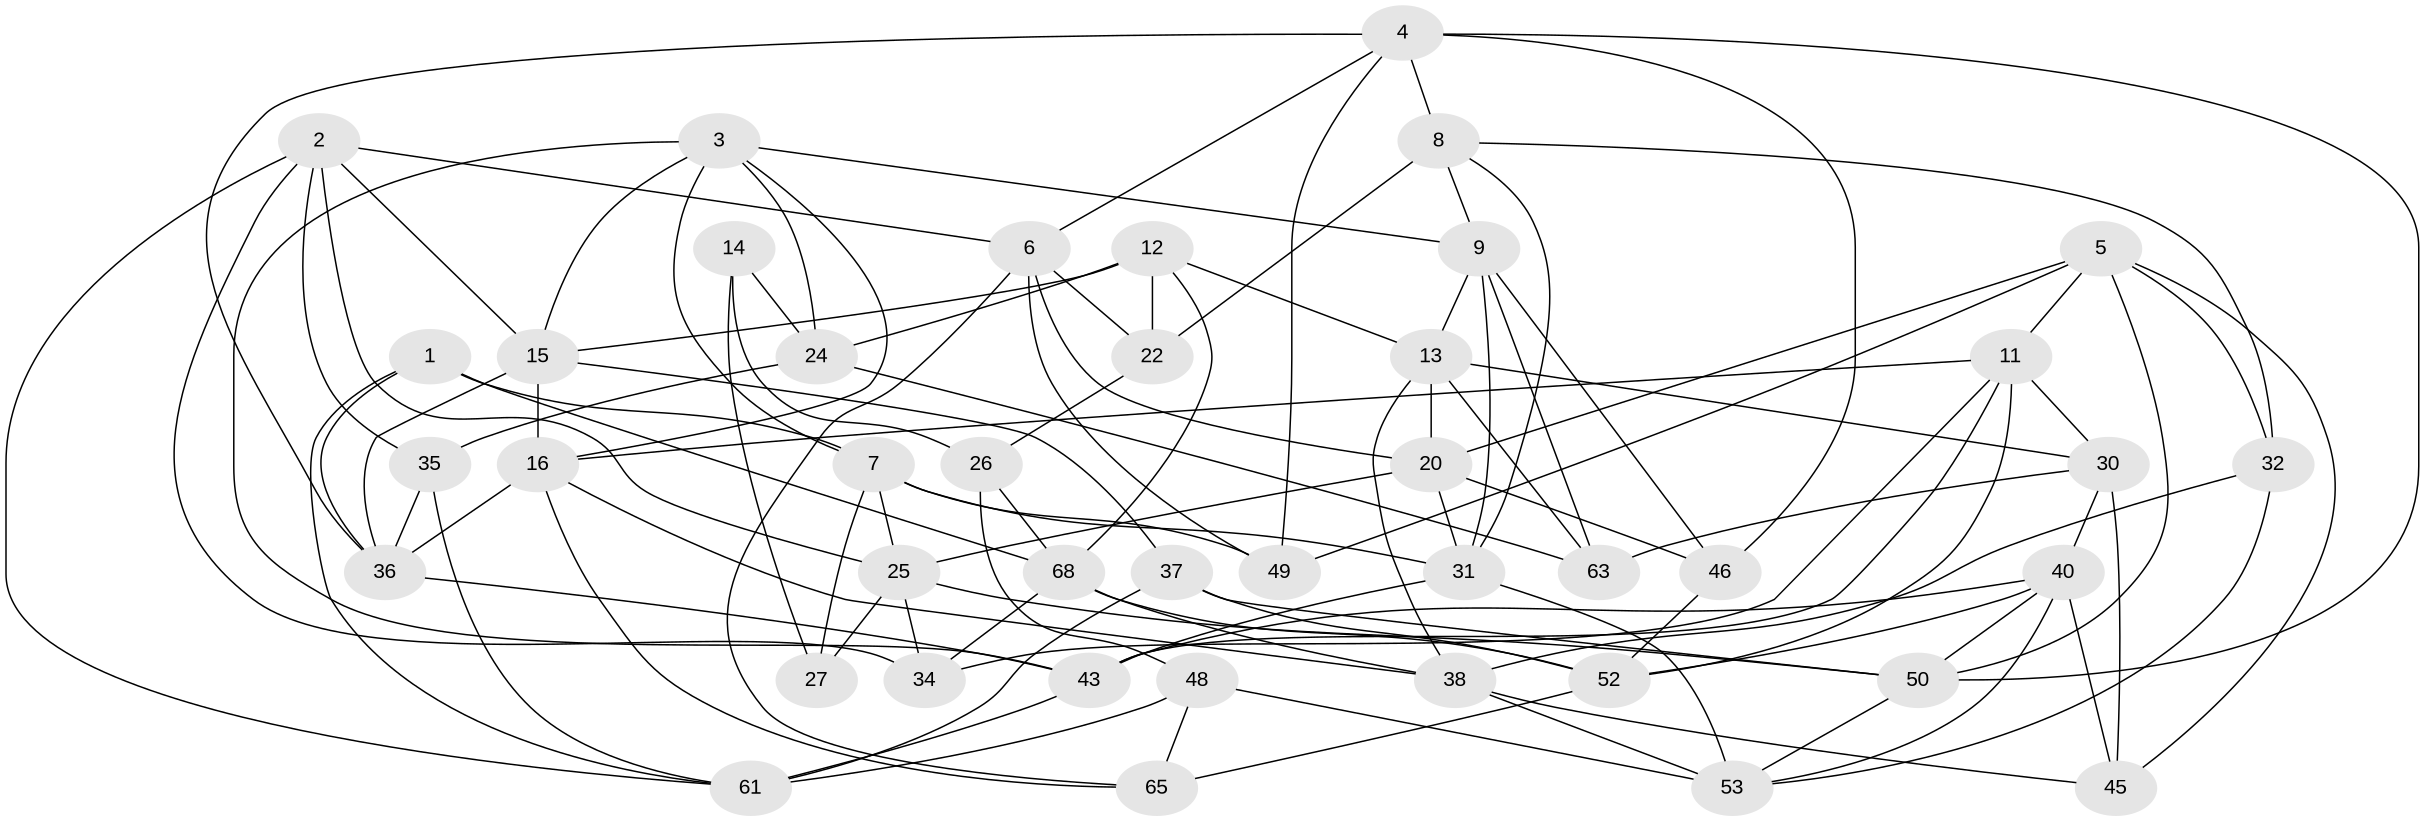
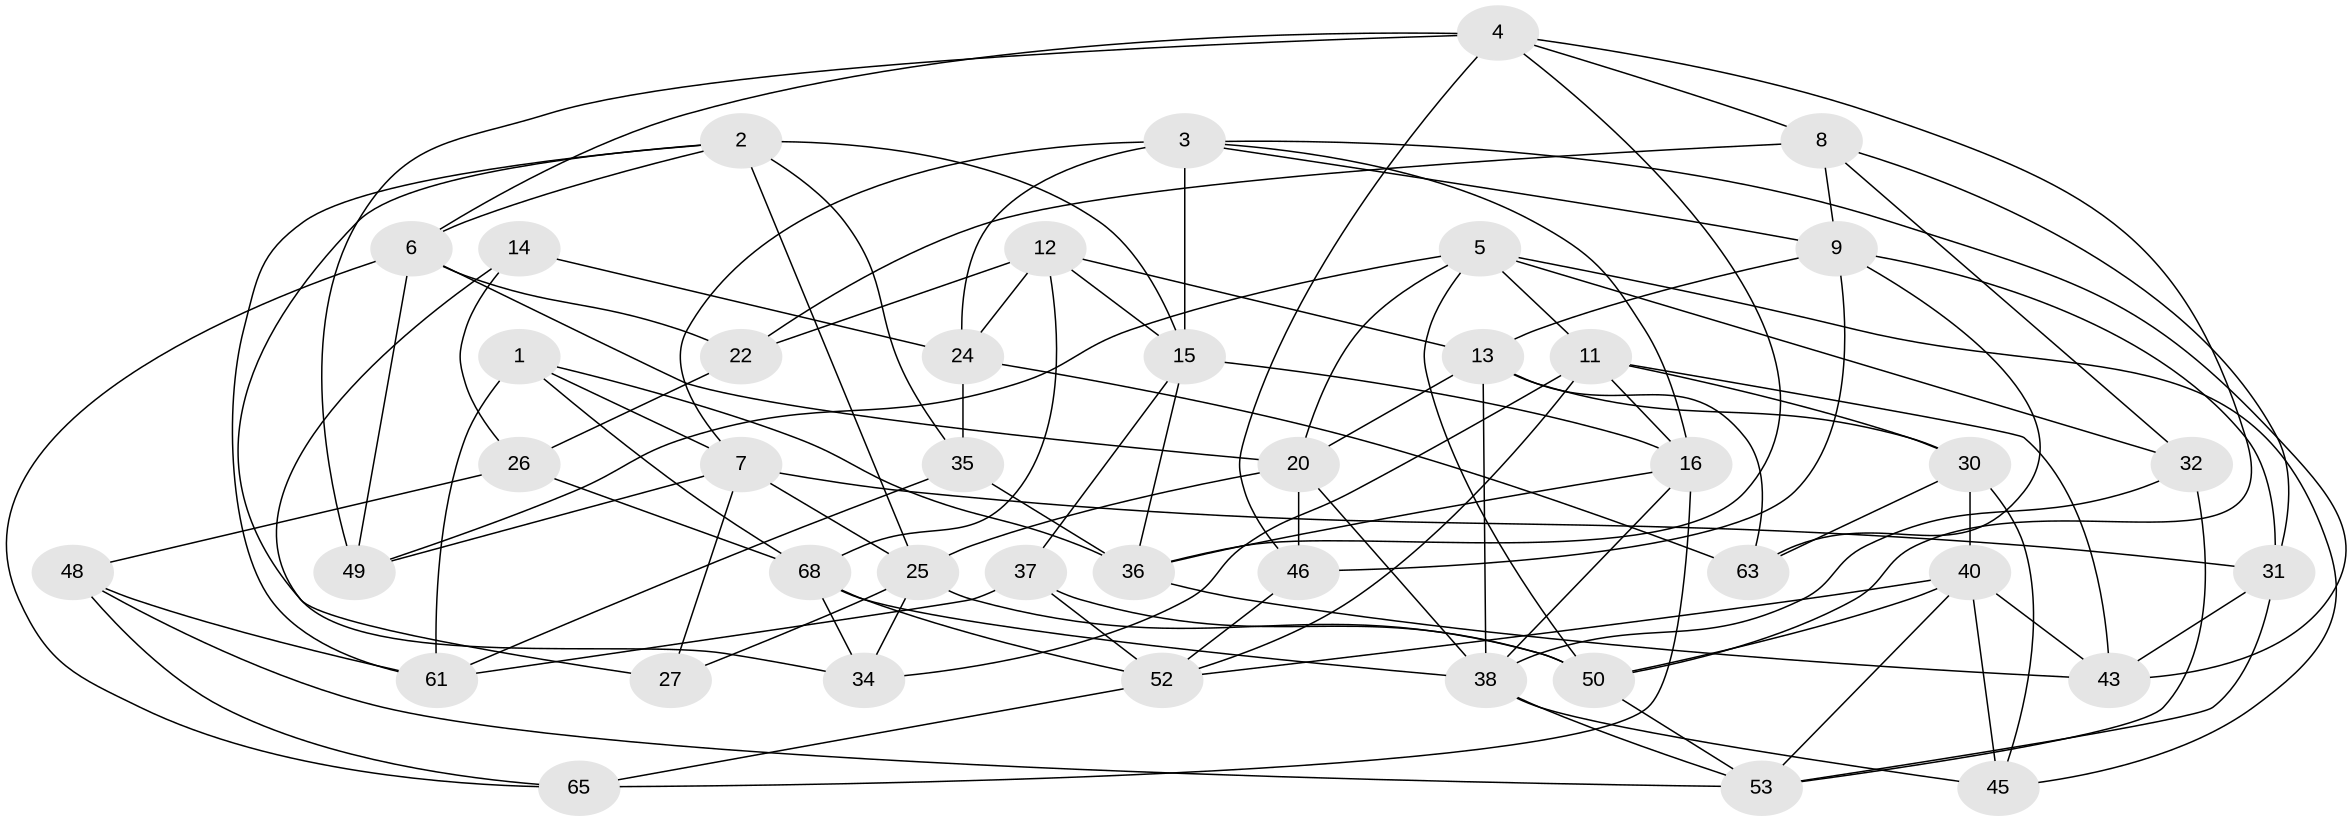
edge "20" -- "31": now "20" -- "38"
edge "43" -- "61": removed
